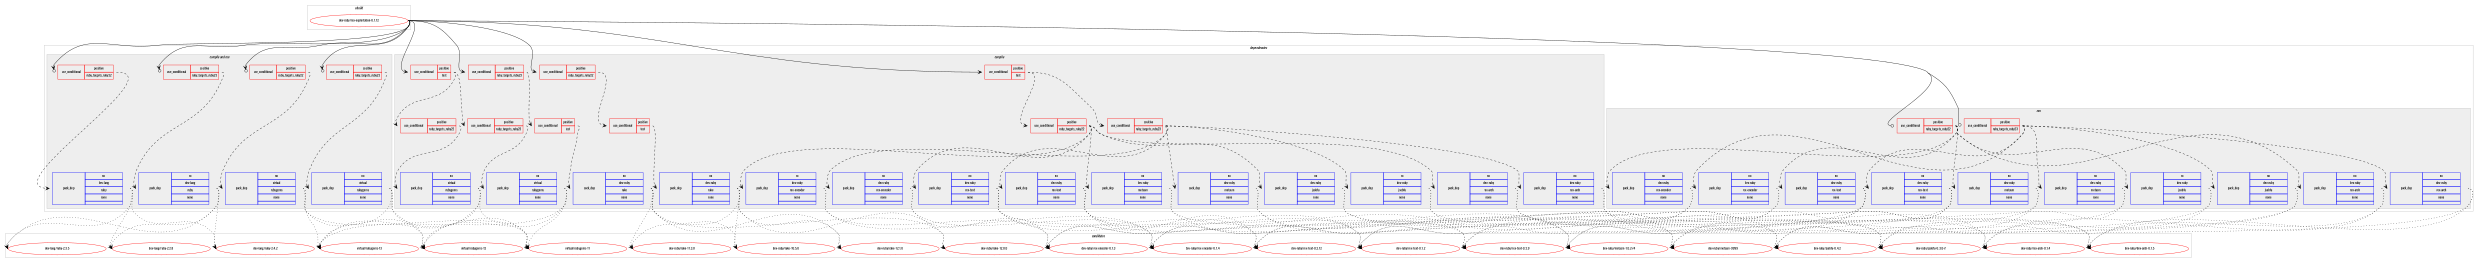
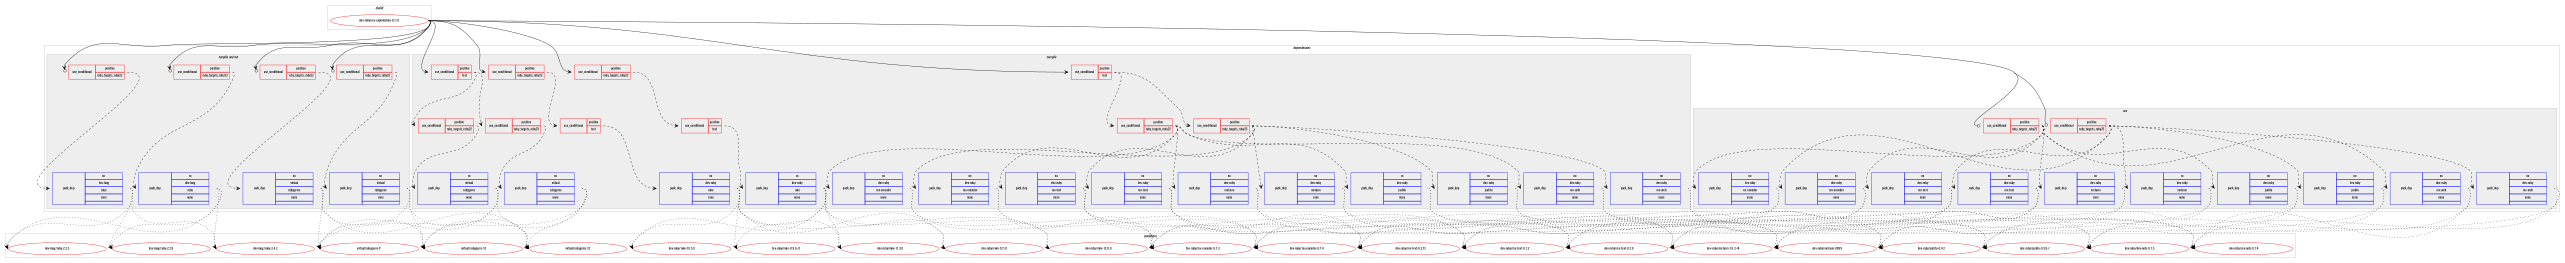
node "dev-ruby/rake-0.9.6-r1": added
